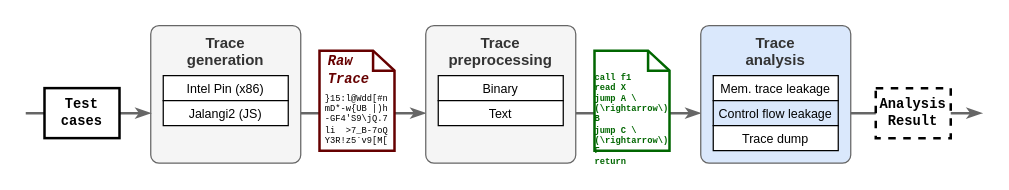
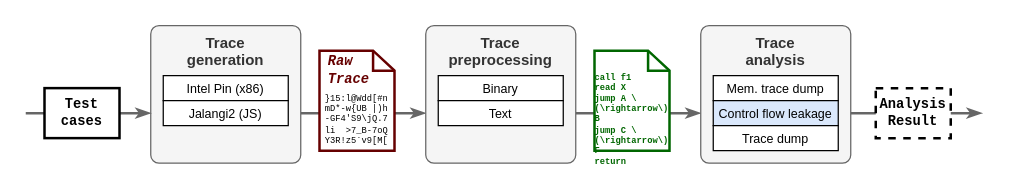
node "Trace analysis": fillcolor #dae8fc -> #f5f5f5
node "Mem. trace leakage": label "Mem. trace leakage" -> "Mem. trace dump"
